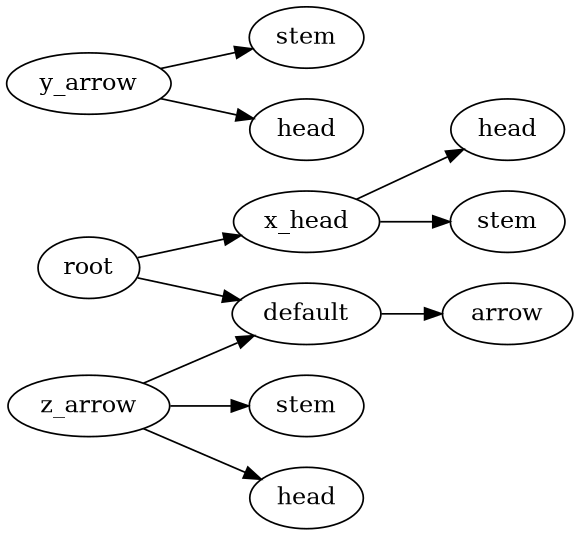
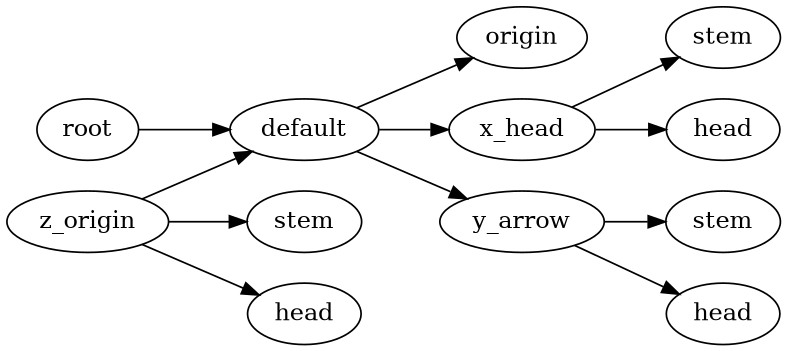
edge "default" -> "y_arrow": added
edge "root" -> "x_head": now "default" -> "x_head"
node "arrow": label "arrow" -> "origin"
node "z_arrow": label "z_arrow" -> "z_origin"
